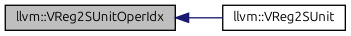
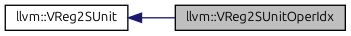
edge "llvm::VReg2SUnit" -> "llvm::VReg2SUnitOperIdx": reversed
